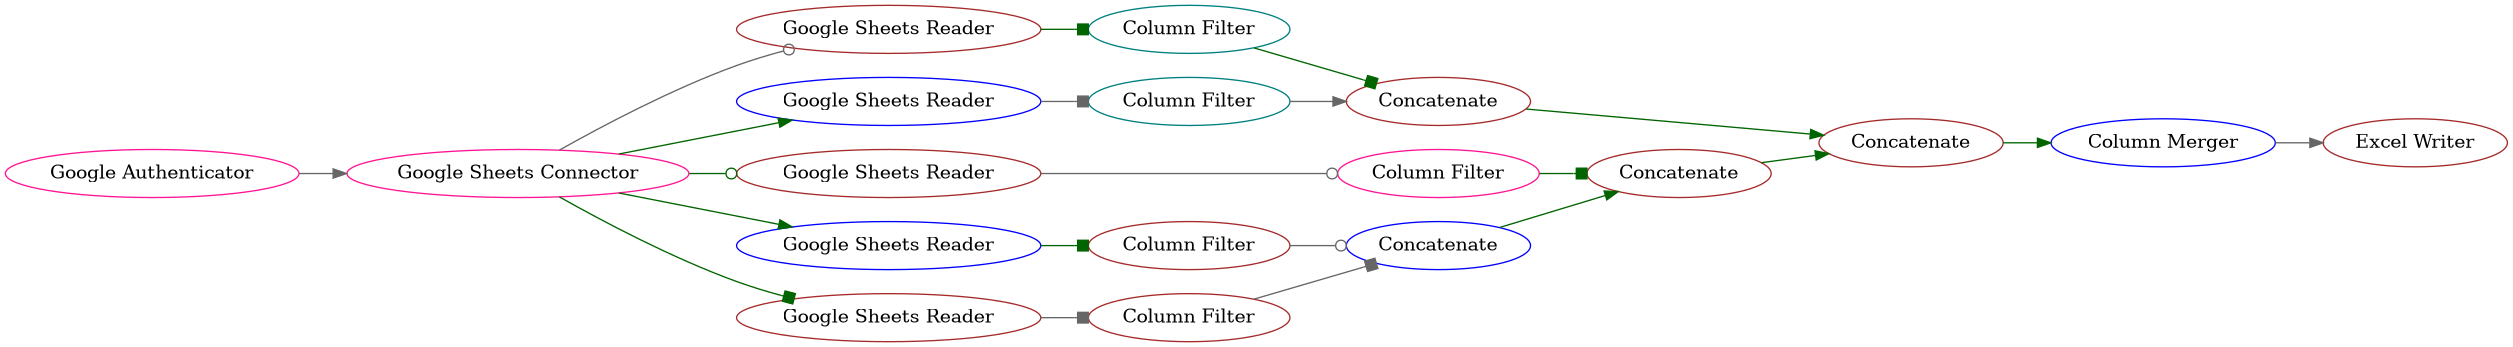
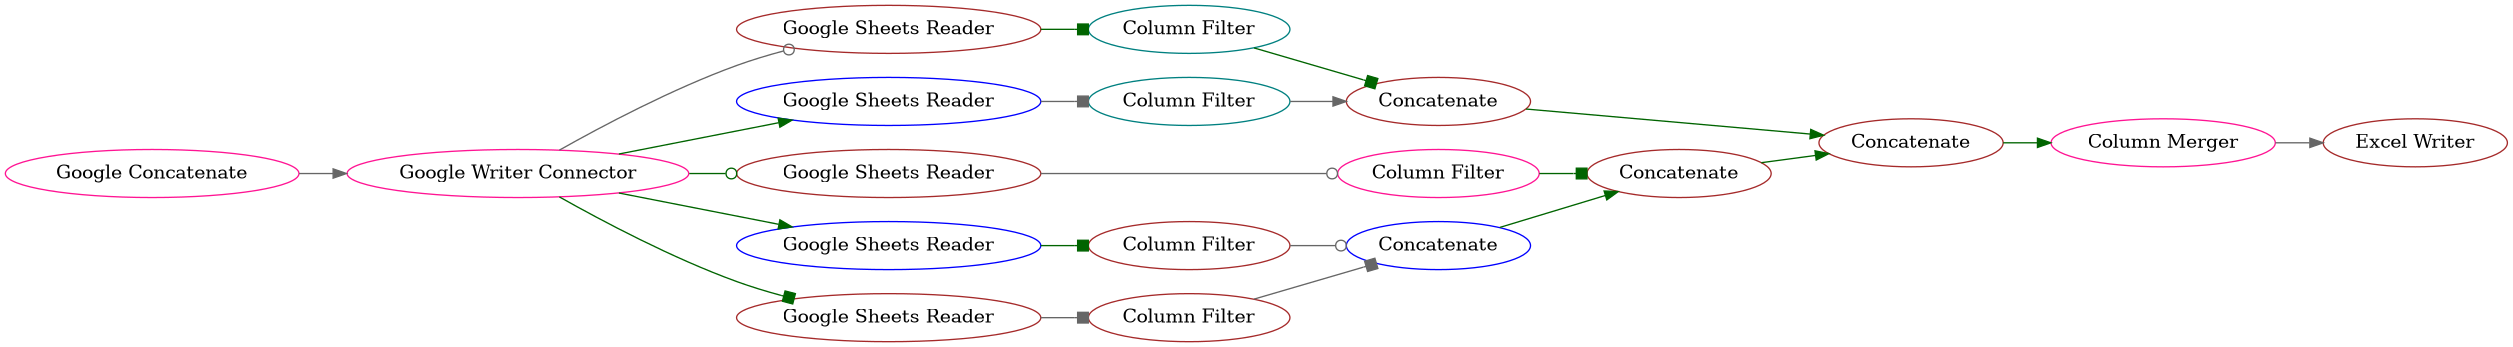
node "Column Merger": color blue -> deeppink
node "Google Authenticator": label "Google Authenticator" -> "Google Concatenate"
node "Google Sheets Connector": label "Google Sheets Connector" -> "Google Writer Connector"
